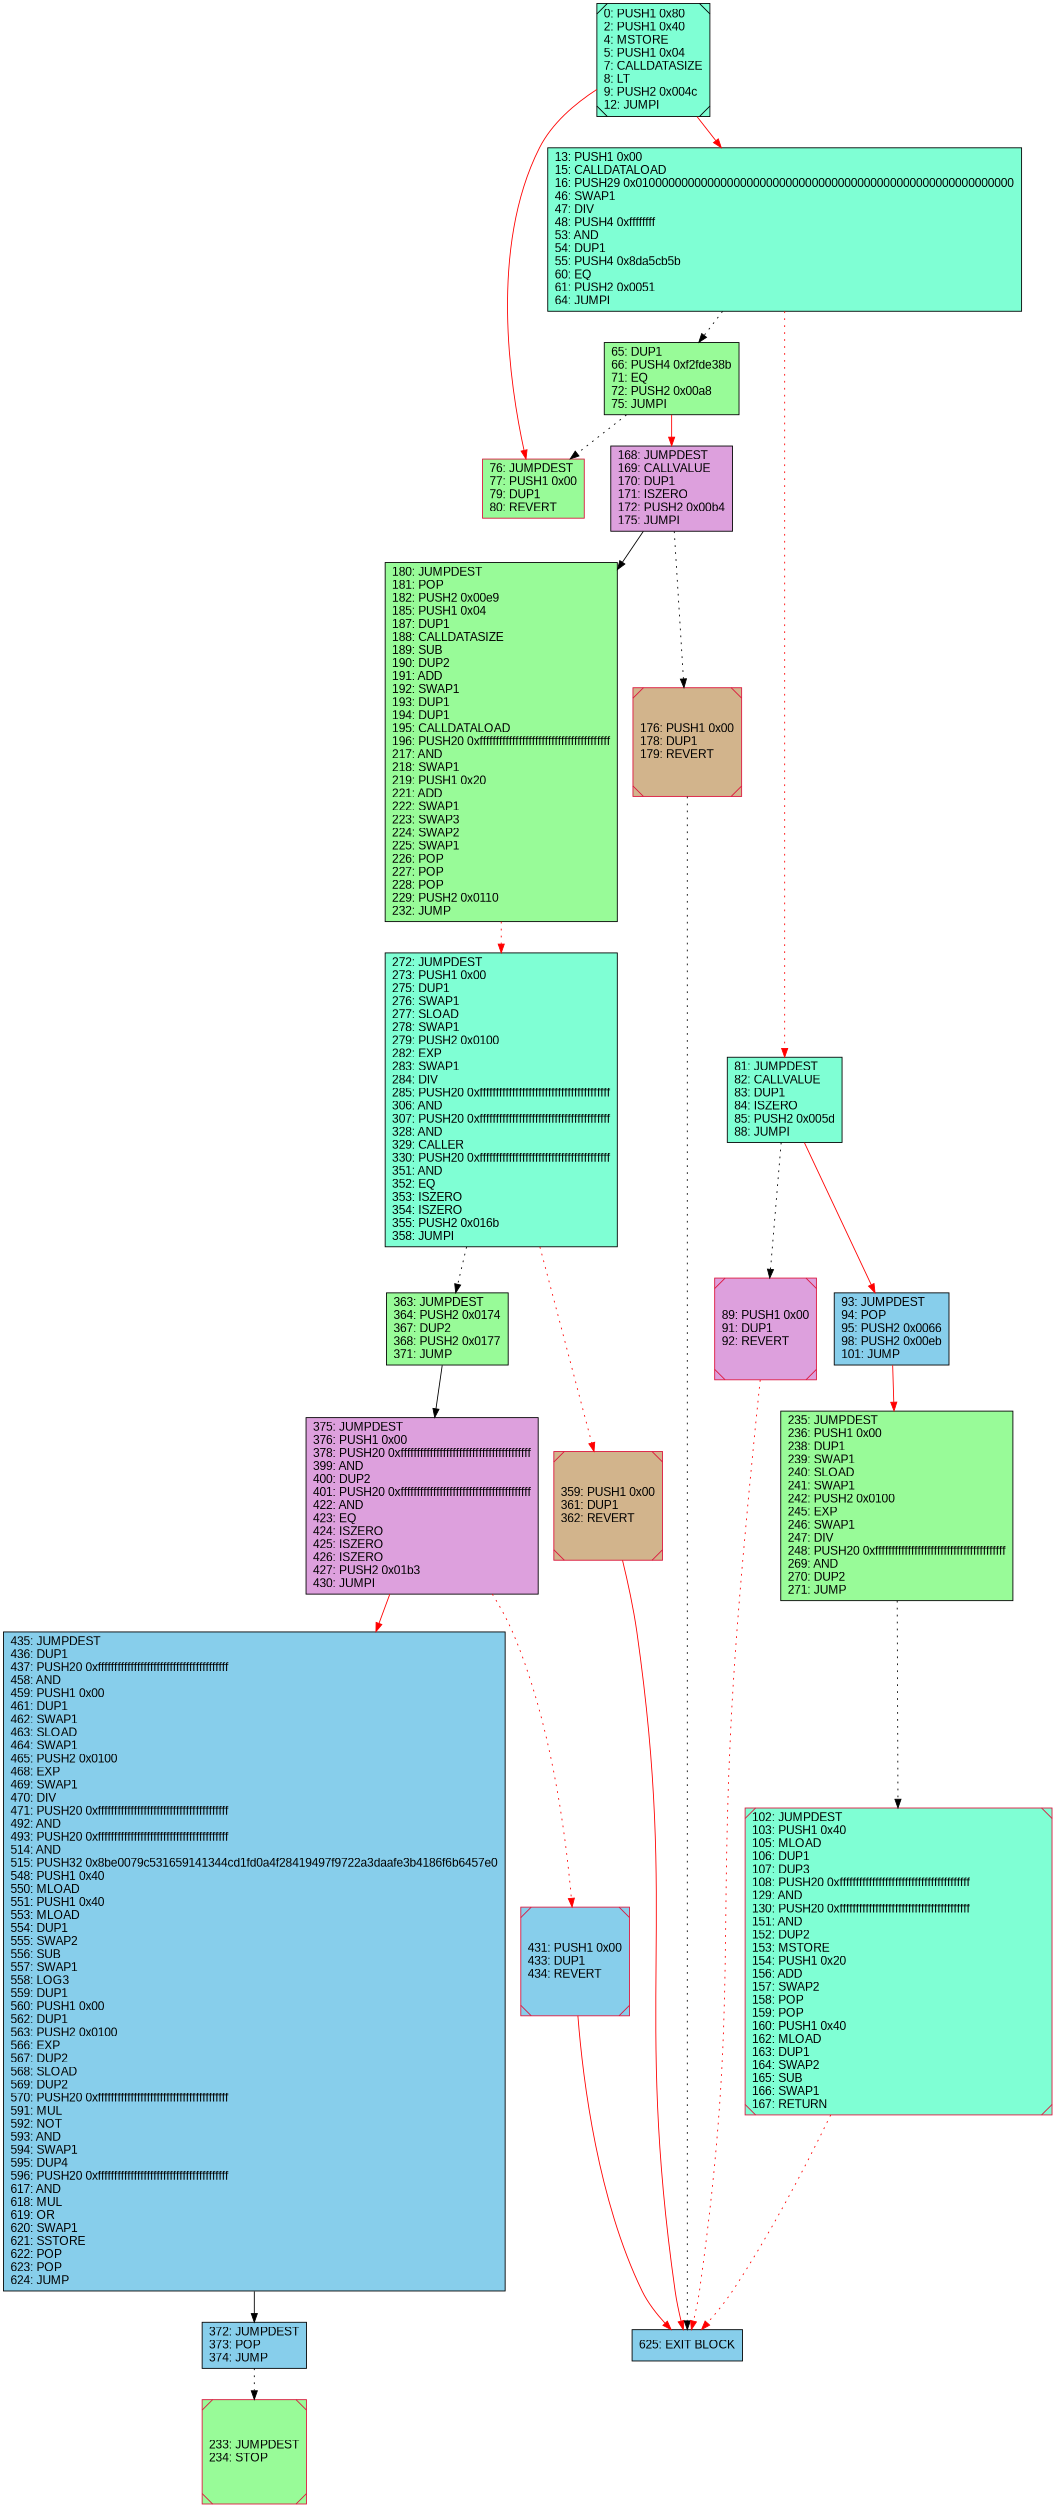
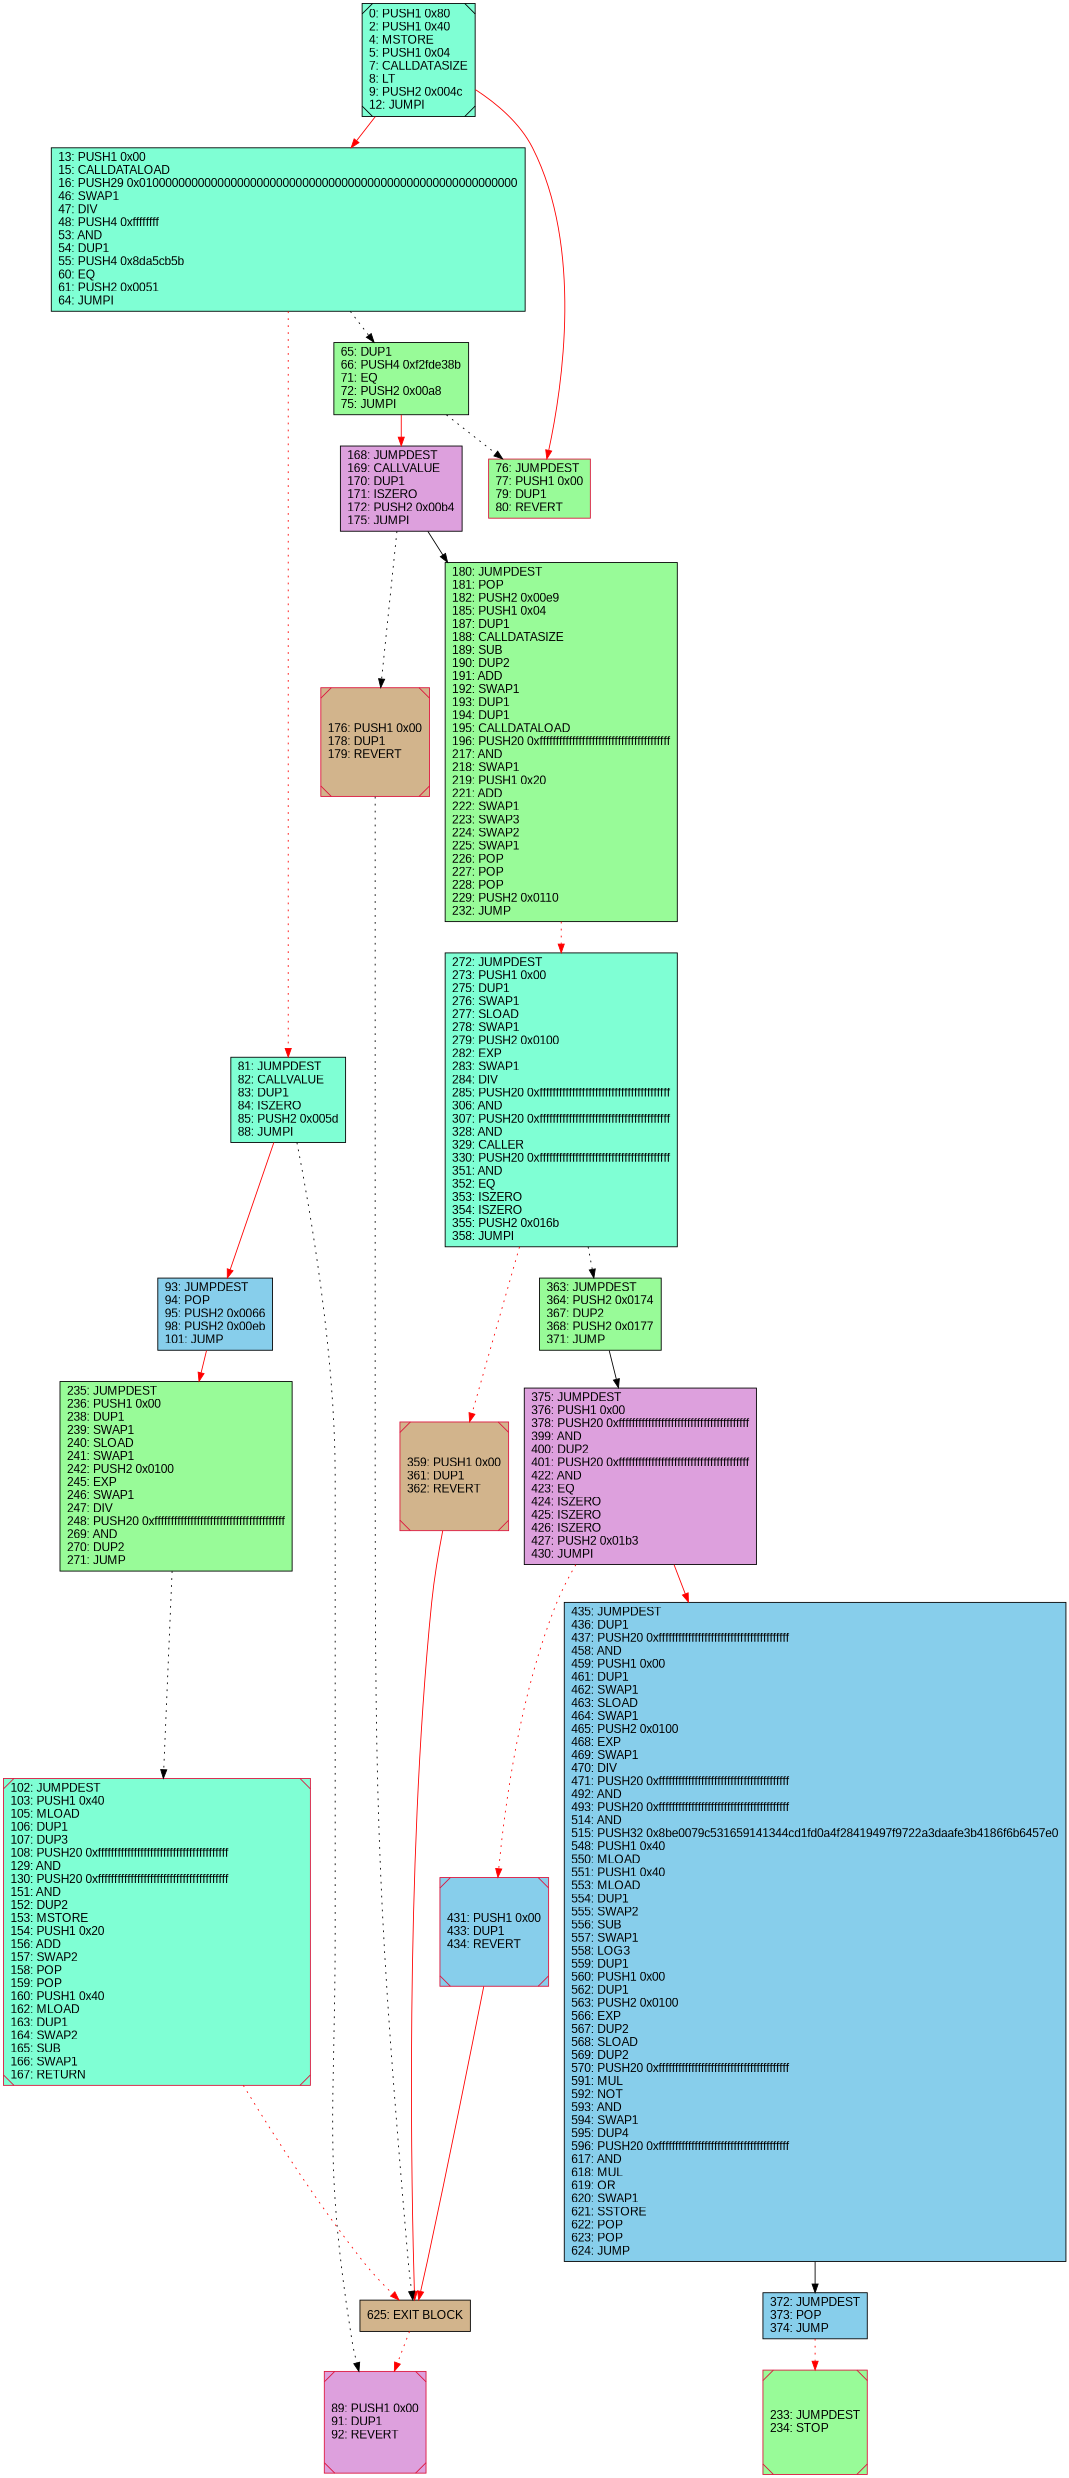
edge "89: PUSH1 0x00 91: DUP1 92: REVERT" -> "625: EXIT BLOCK": reversed
node "625: EXIT BLOCK": fillcolor skyblue -> tan
edge "372: JUMPDEST 373: POP 374: JUMP" -> "233: JUMPDEST 234: STOP": color black -> red
